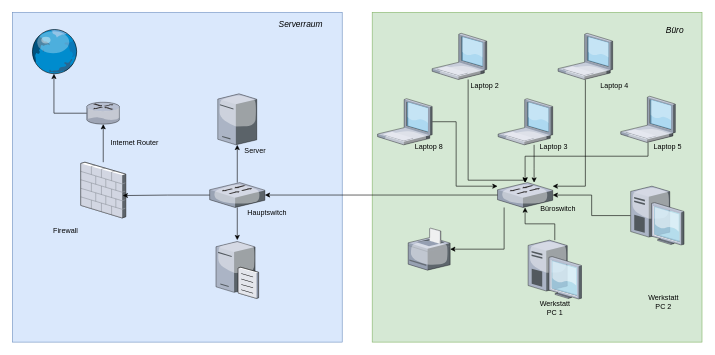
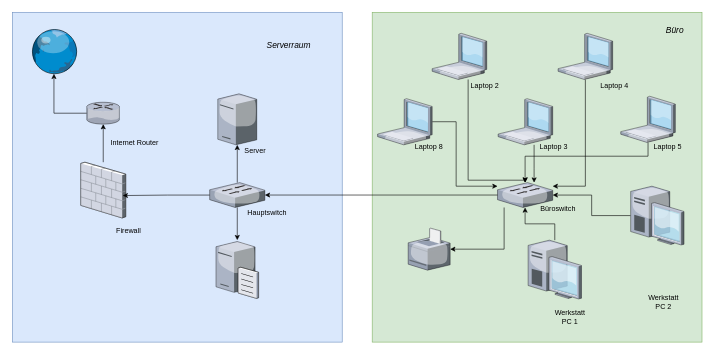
node "Serverraum": moved (301, 24) -> (289, 45)
node "Firewall": moved (66, 231) -> (129, 231)
node "Werkstatt PC 1": moved (555, 308) -> (570, 317)
